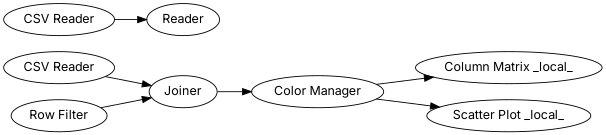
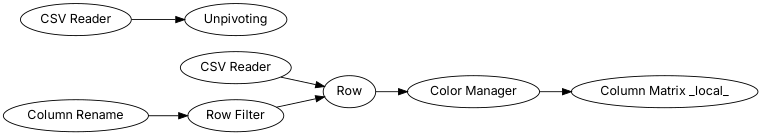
node "Reader": label "Reader" -> "Unpivoting"
node "Joiner": label "Joiner" -> "Row"
node "Column Rename": added
node "Scatter Plot _local_": removed
